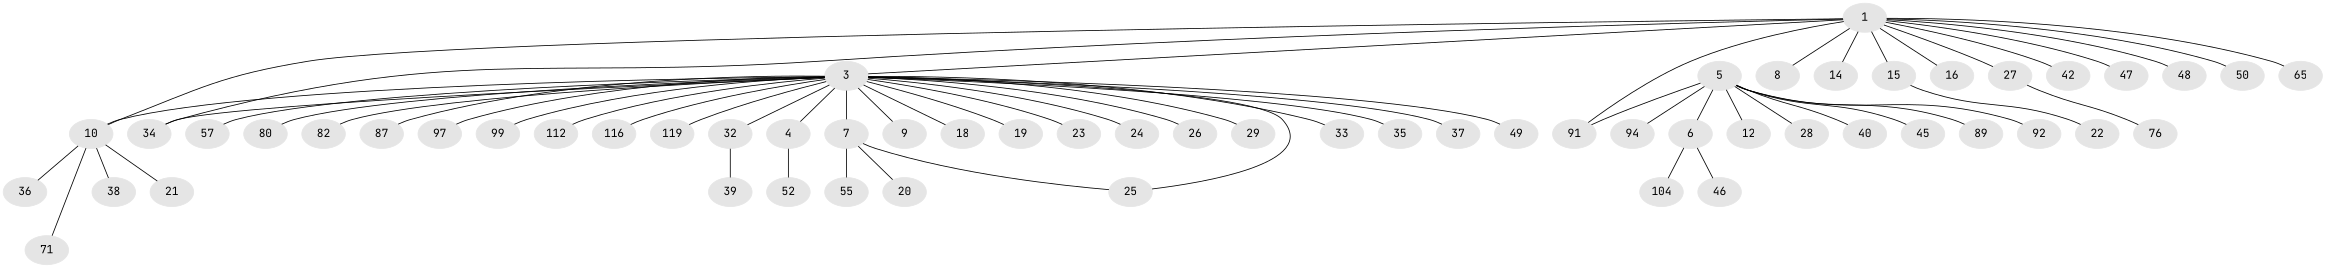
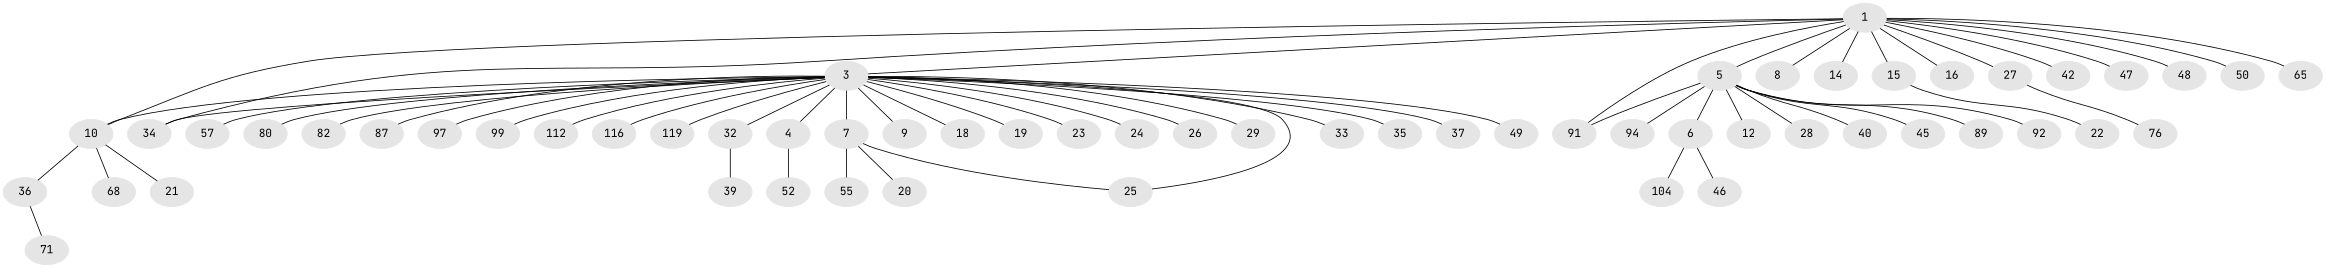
edge "1" -- "5": added
edge "10" -- "71": now "36" -- "71"
node "38": label "38" -> "68"
